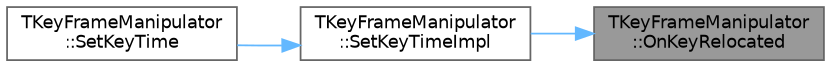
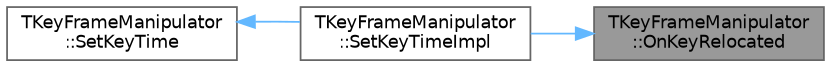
edge "TKeyFrameManipulator ::SetKeyTime" -> "TKeyFrameManipulator ::SetKeyTimeImpl": reversed
